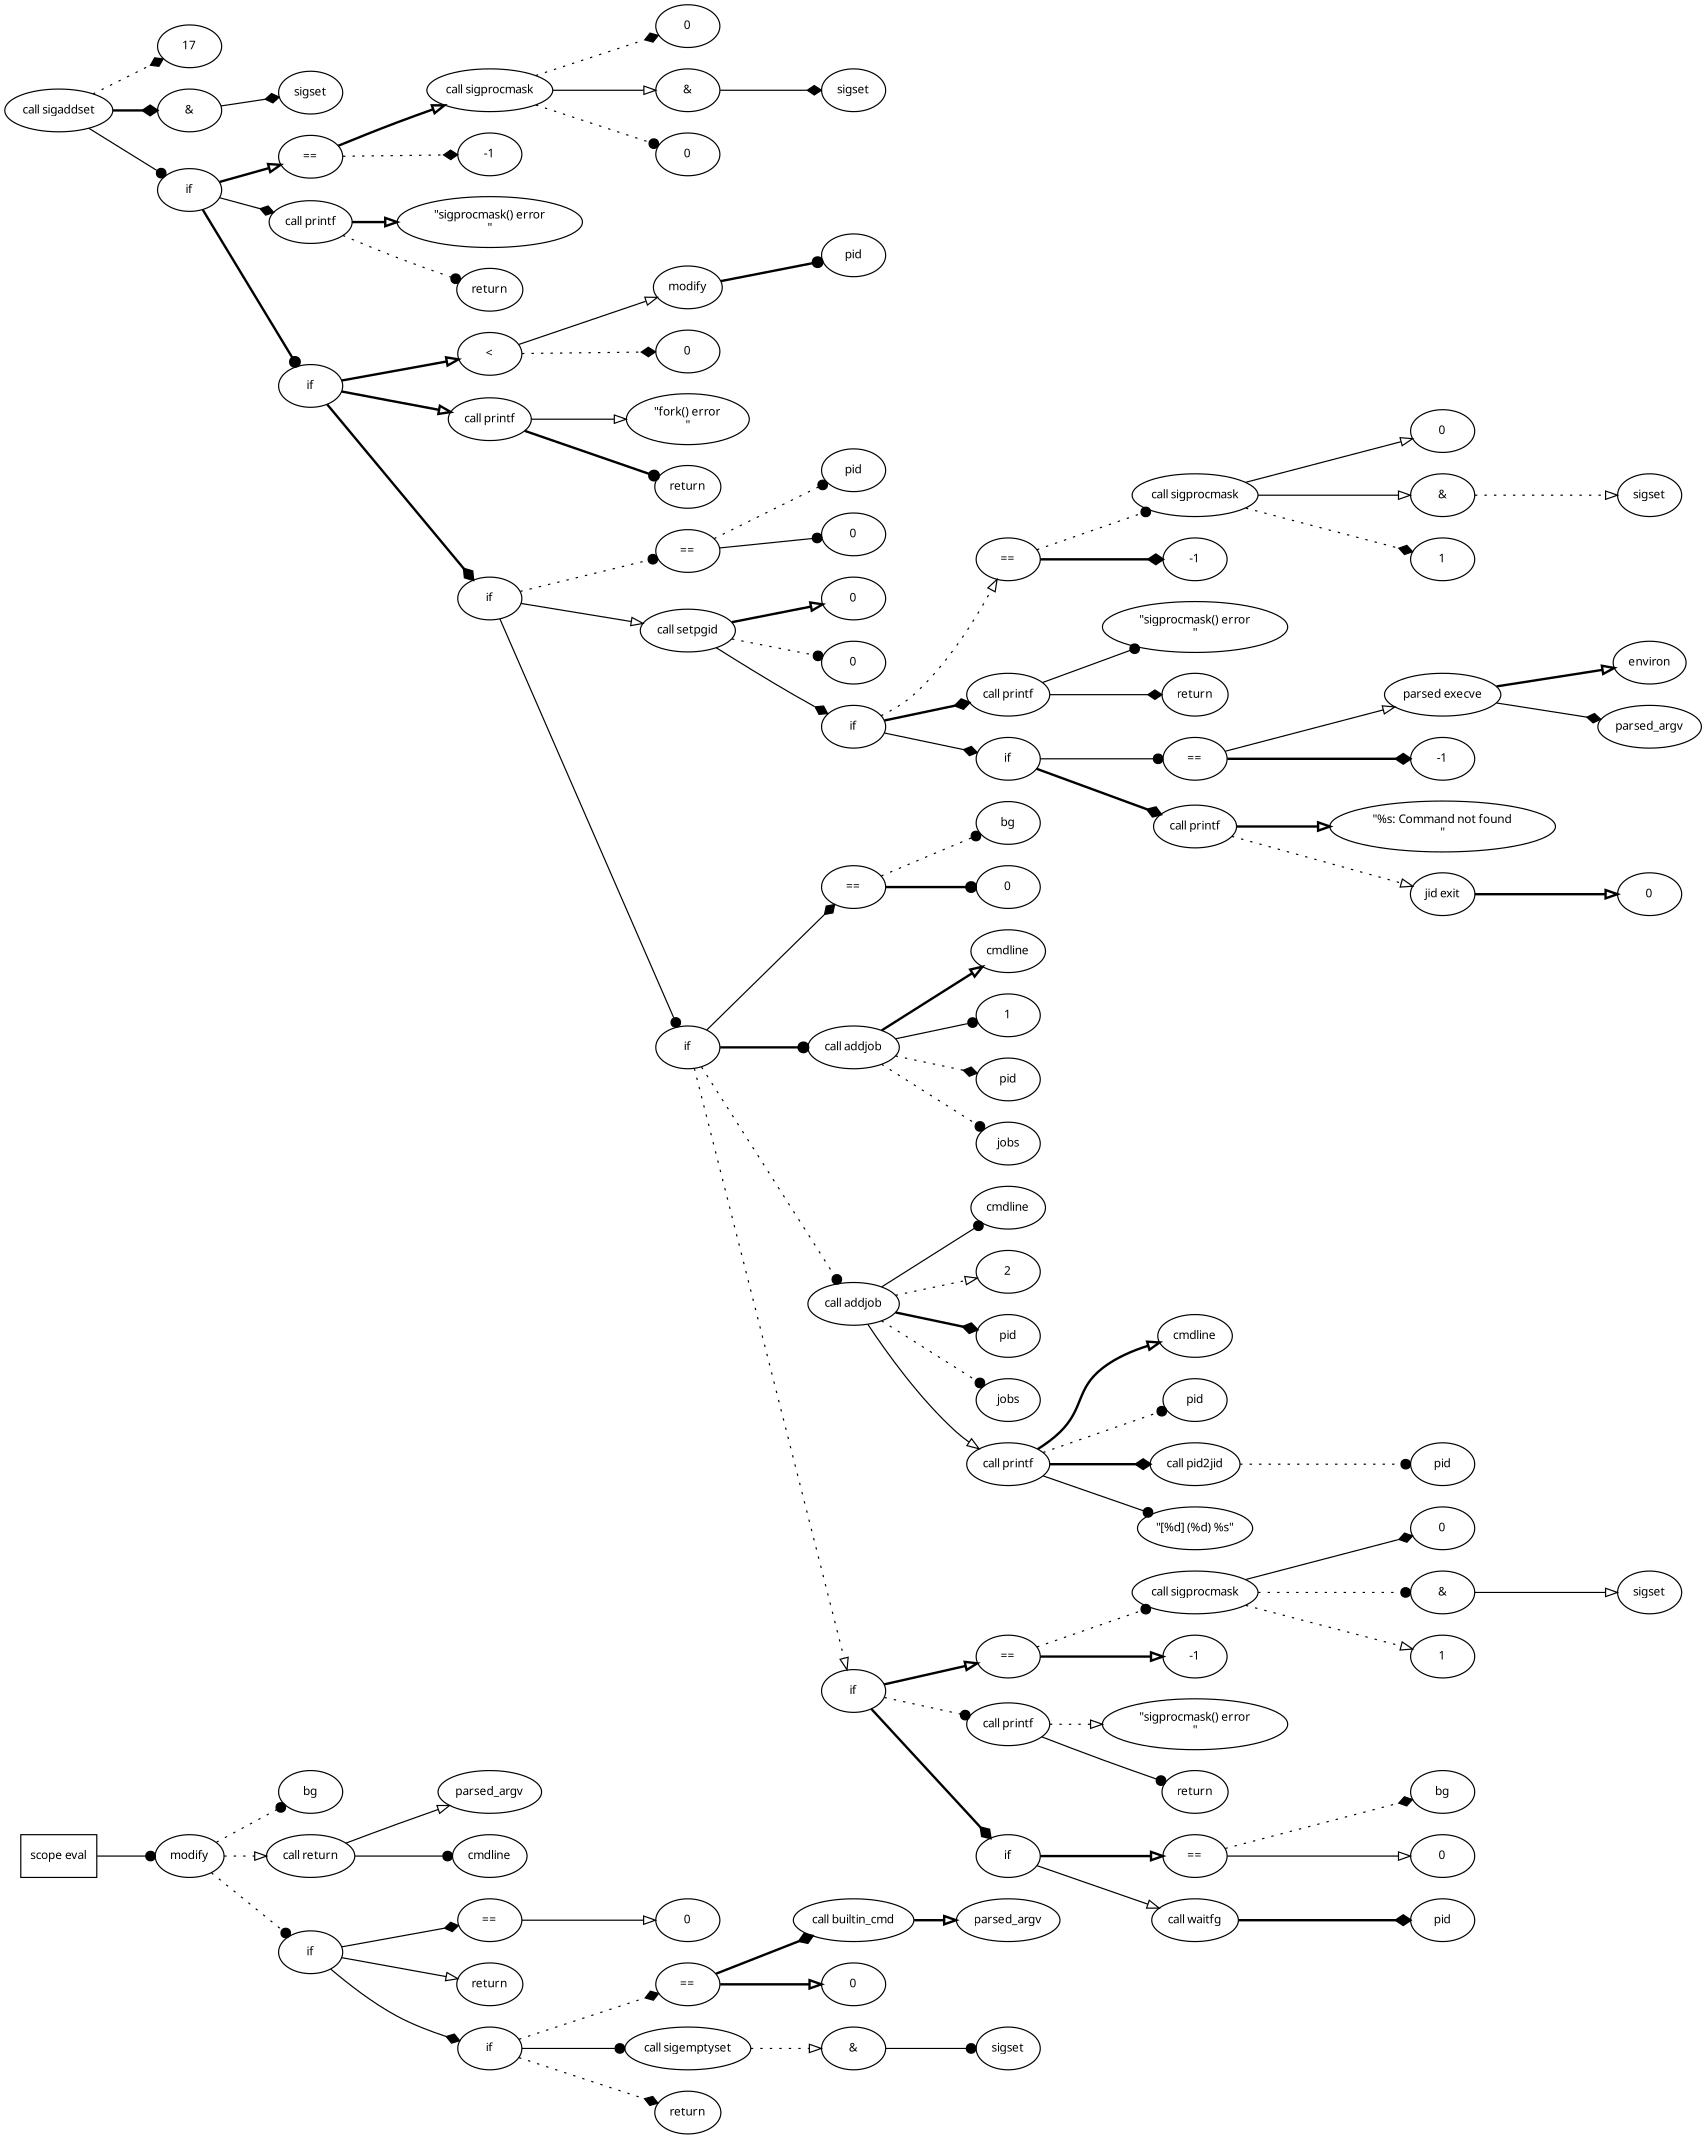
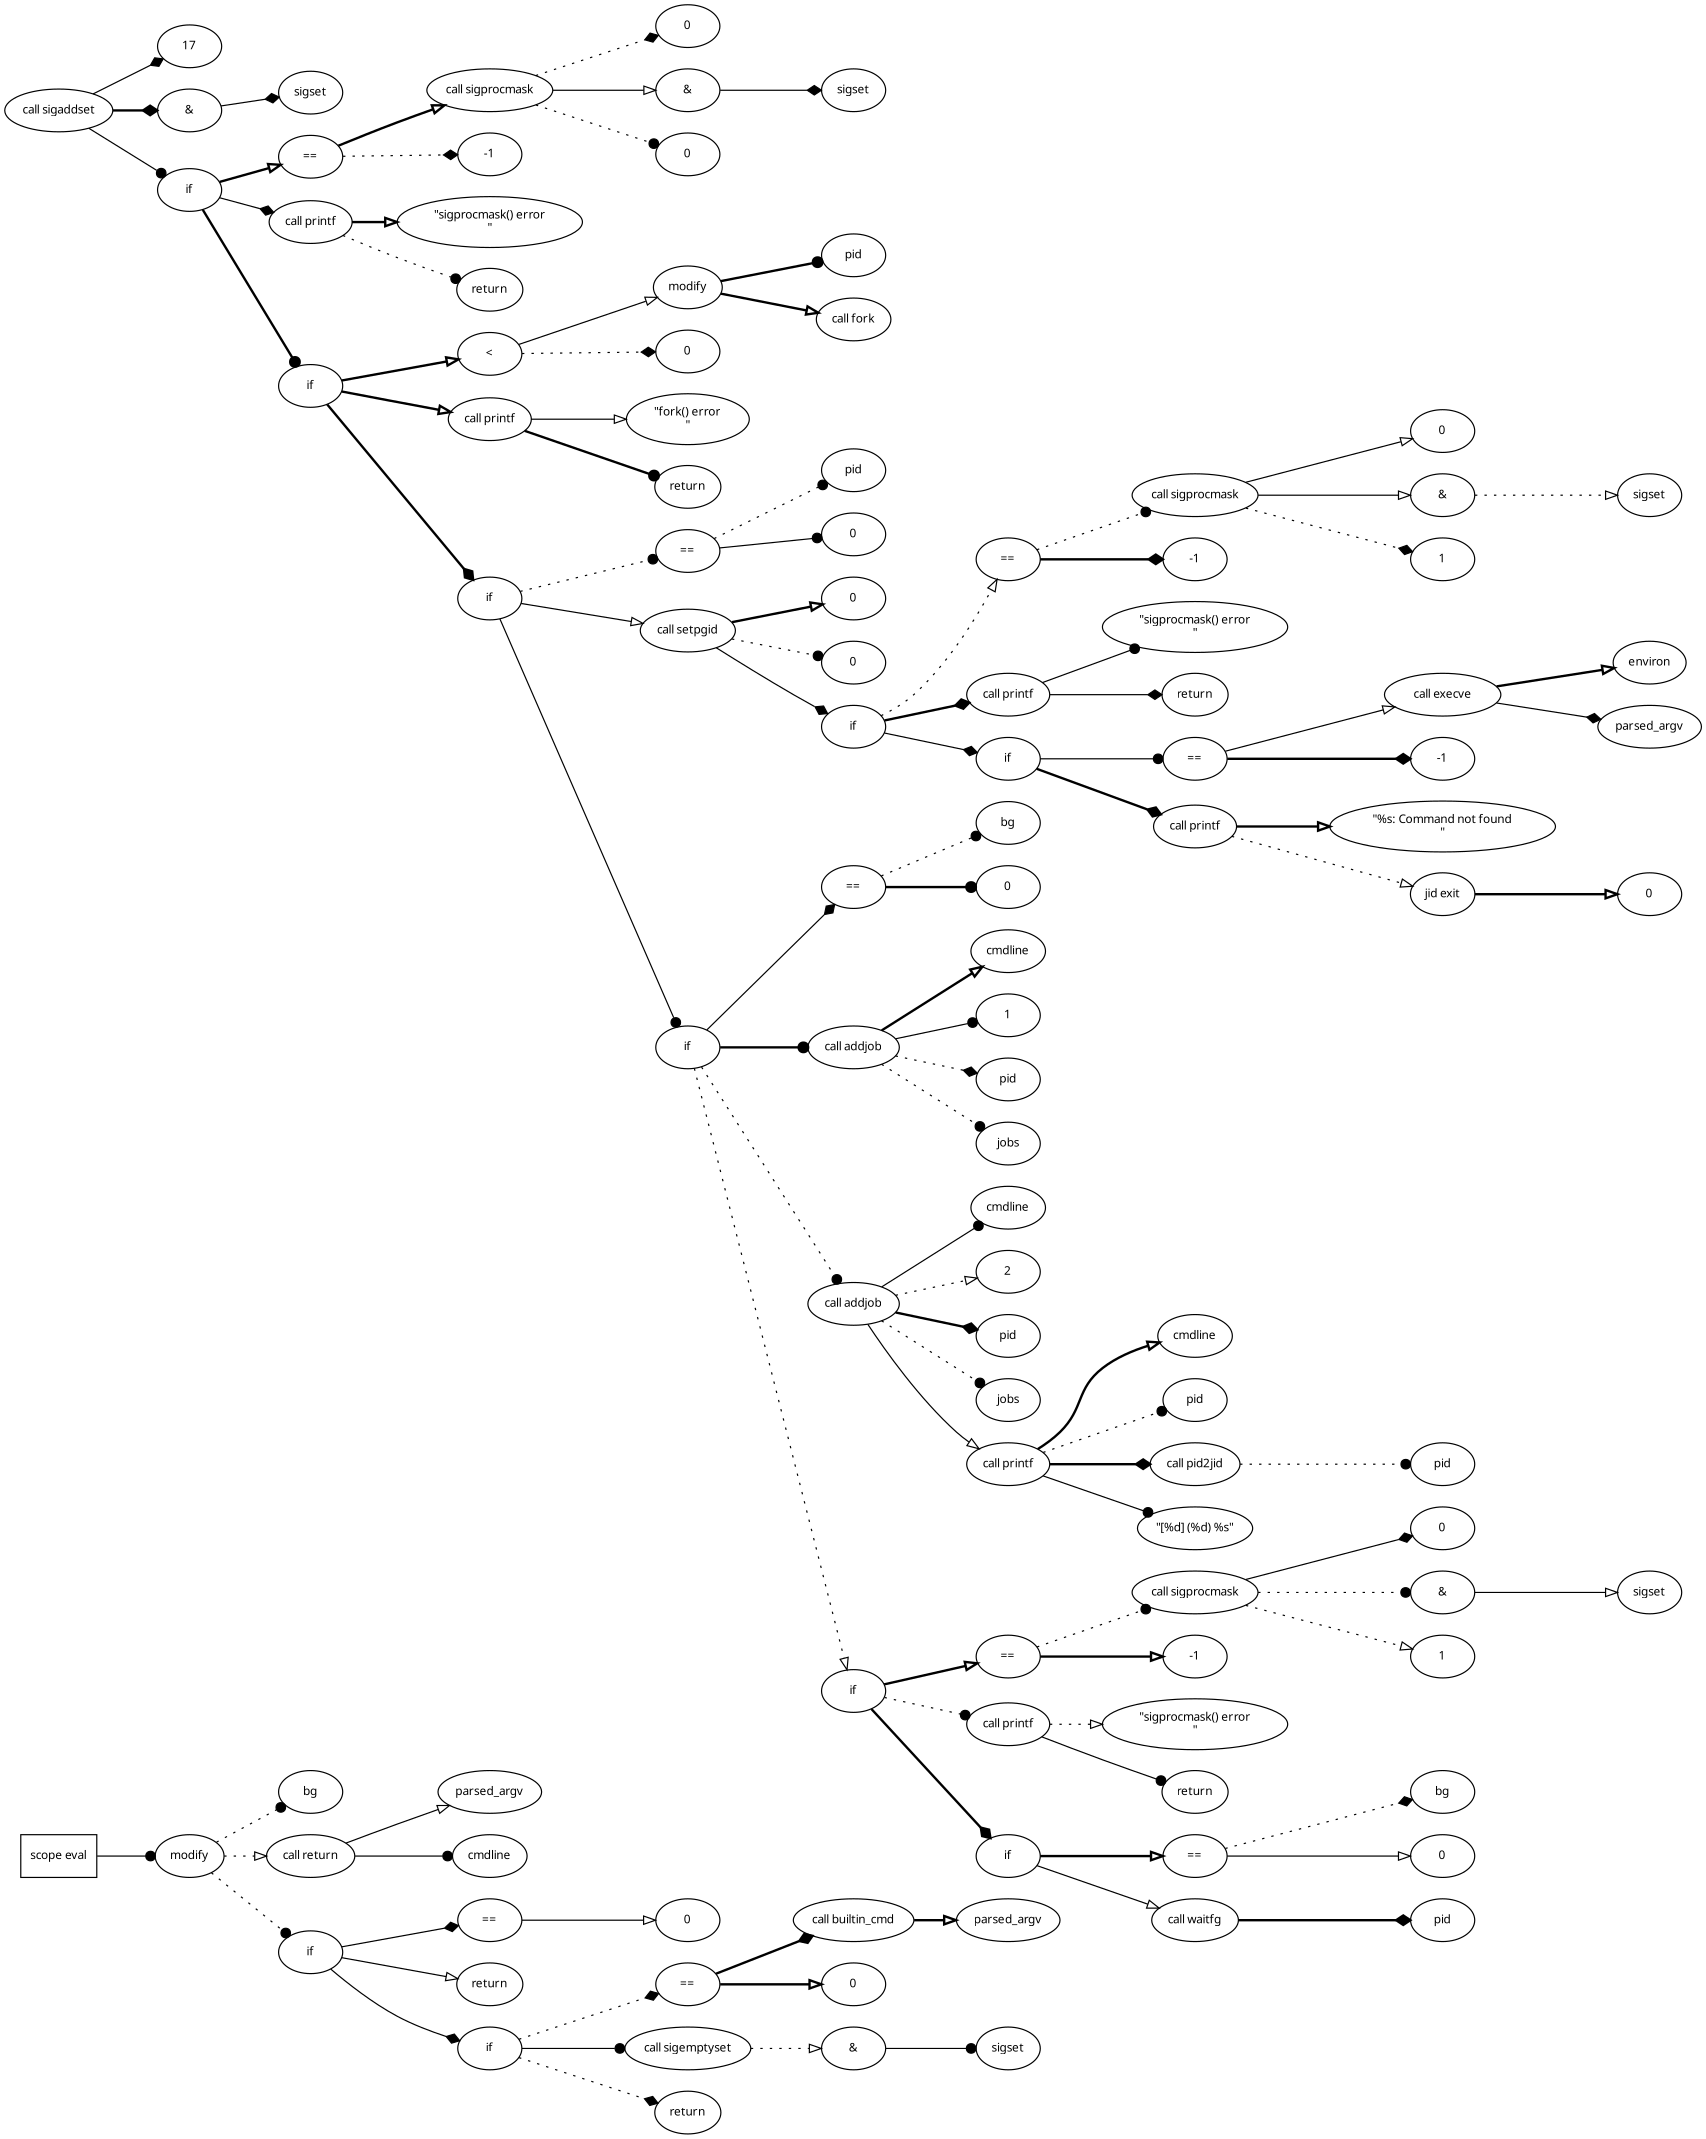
edge "call sigaddset" -> "17": style dotted -> solid
node "call fork": added
node "parsed execve": label "parsed execve" -> "call execve"
